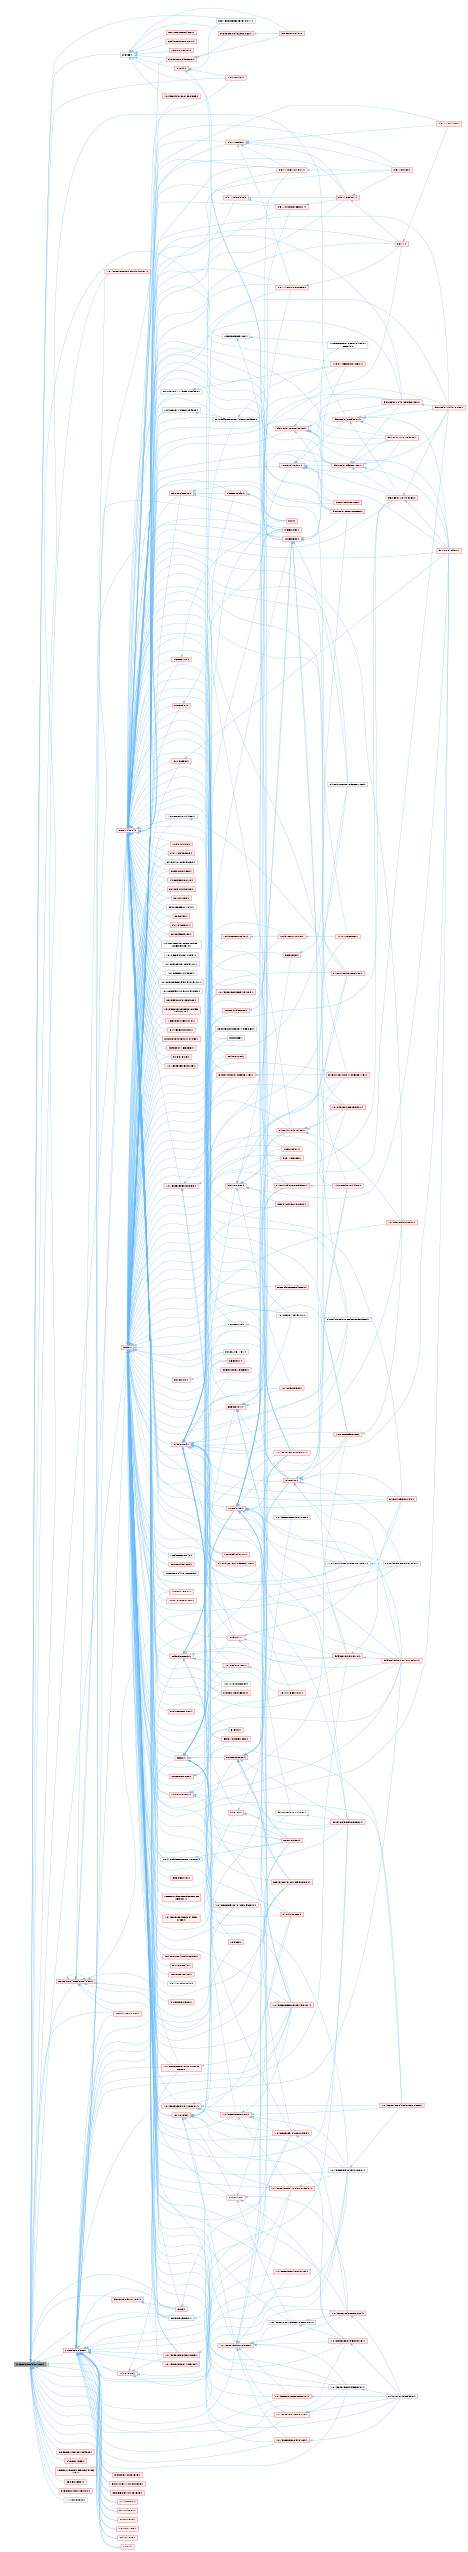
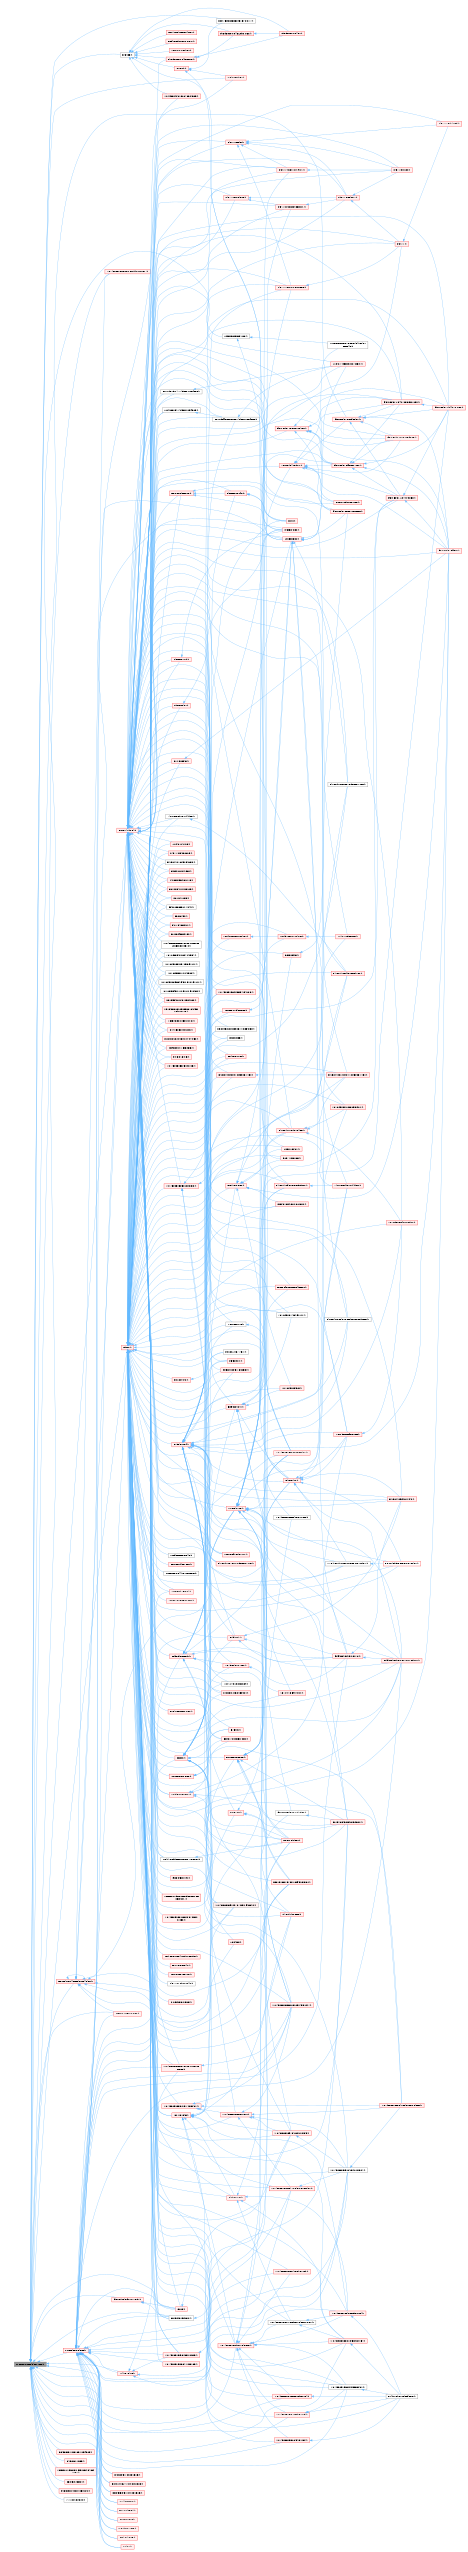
node "IAnimBlueprintNodeOverride AssetsContext.h": label "IAnimBlueprintNodeOverride AssetsContext.h" -> "MovieSceneSequenceInstance AssetsContext.h"
node "BPVariableDragDropAction.h": color grey40 -> red
